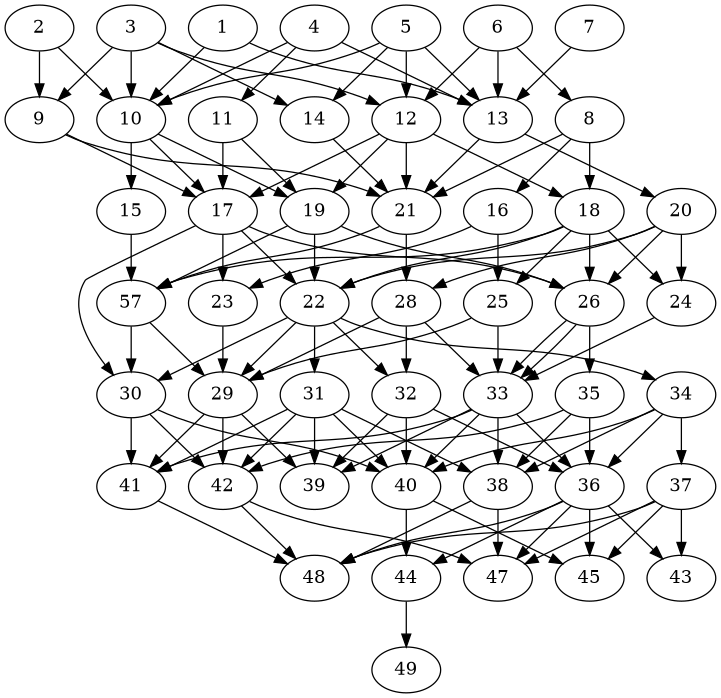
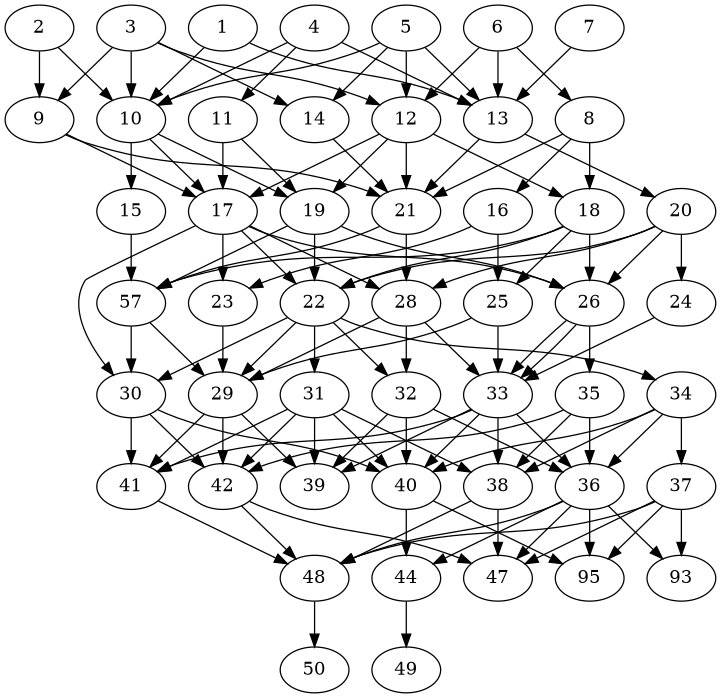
edge "18" -> "24": removed
edge "17" -> "28": added
node "45": label "45" -> "95"
node "43": label "43" -> "93"
node "50": added
